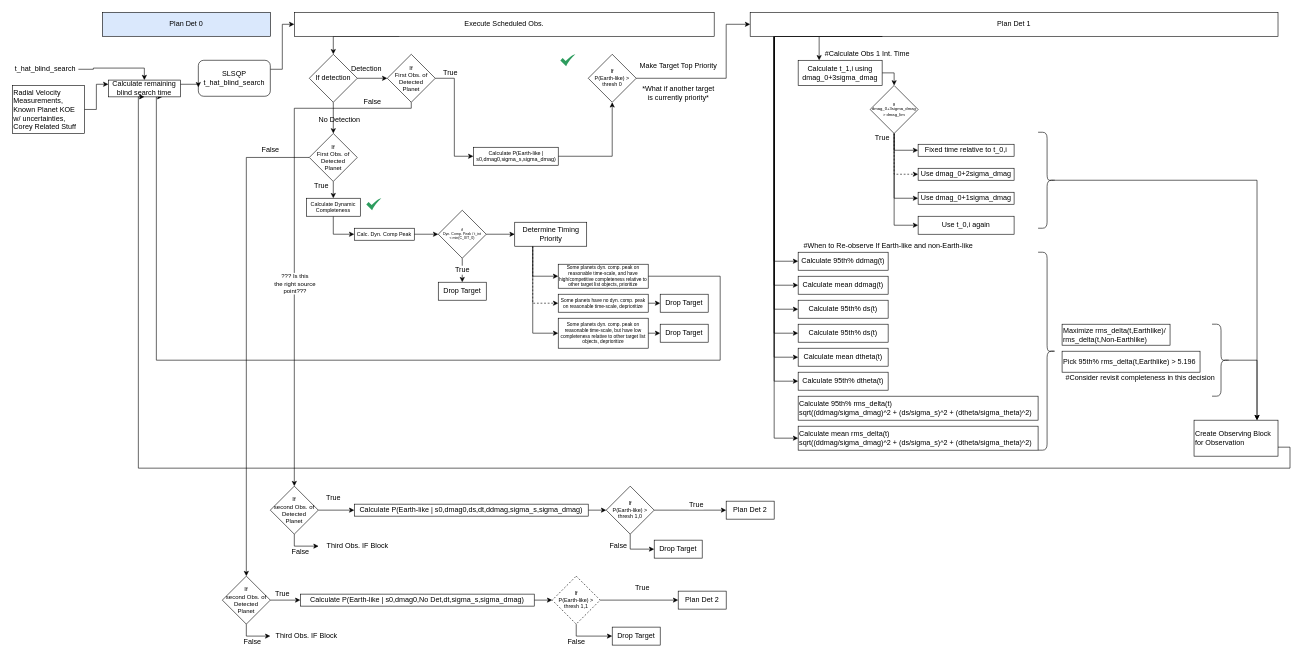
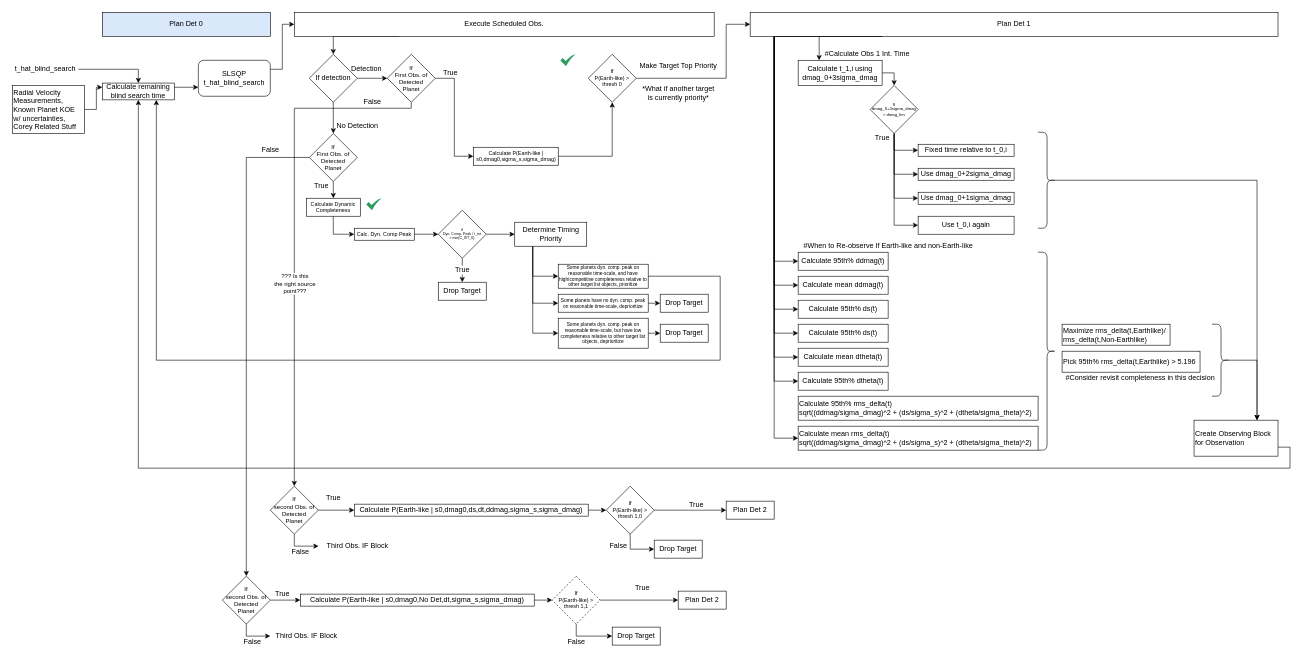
node "Calculate remaining blind search time": moved (144, 89) -> (138, 92)
node "No Detection": moved (339, 120) -> (357, 126)
edge "If dmag_0+3sigma_dmag > dmag_lim" -> "Use dmag_0+2sigma_dmag": style dashed -> solid
edge "Determine Timing Priority" -> "Some planets have no dyn. comp. peak on reasonable time-scale, deprioritize": style dashed -> solid
